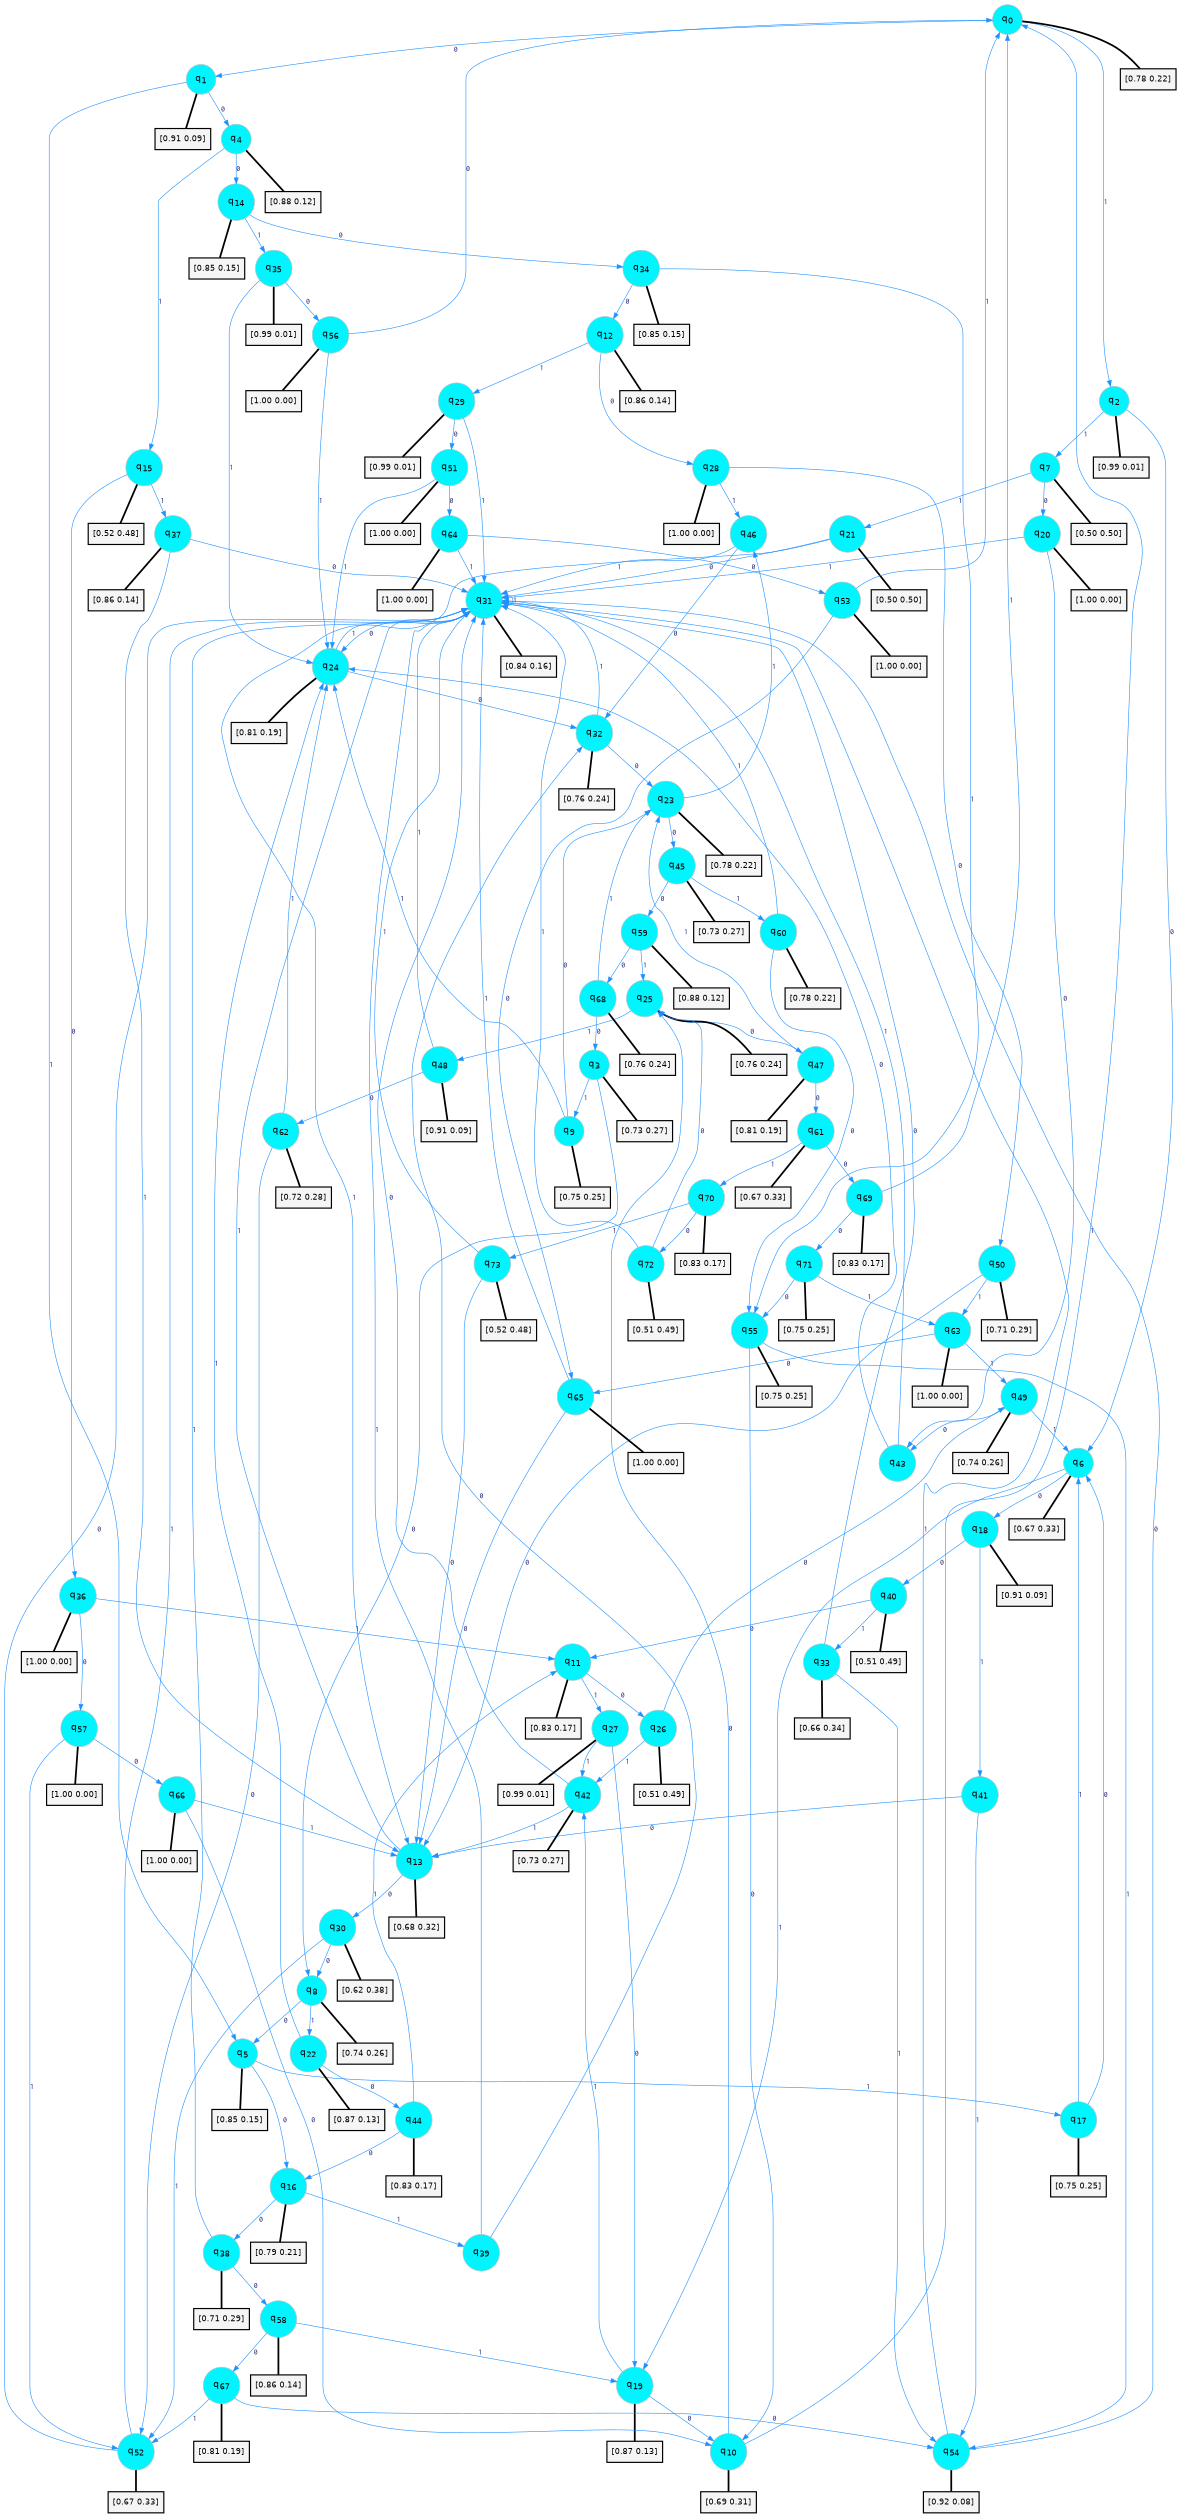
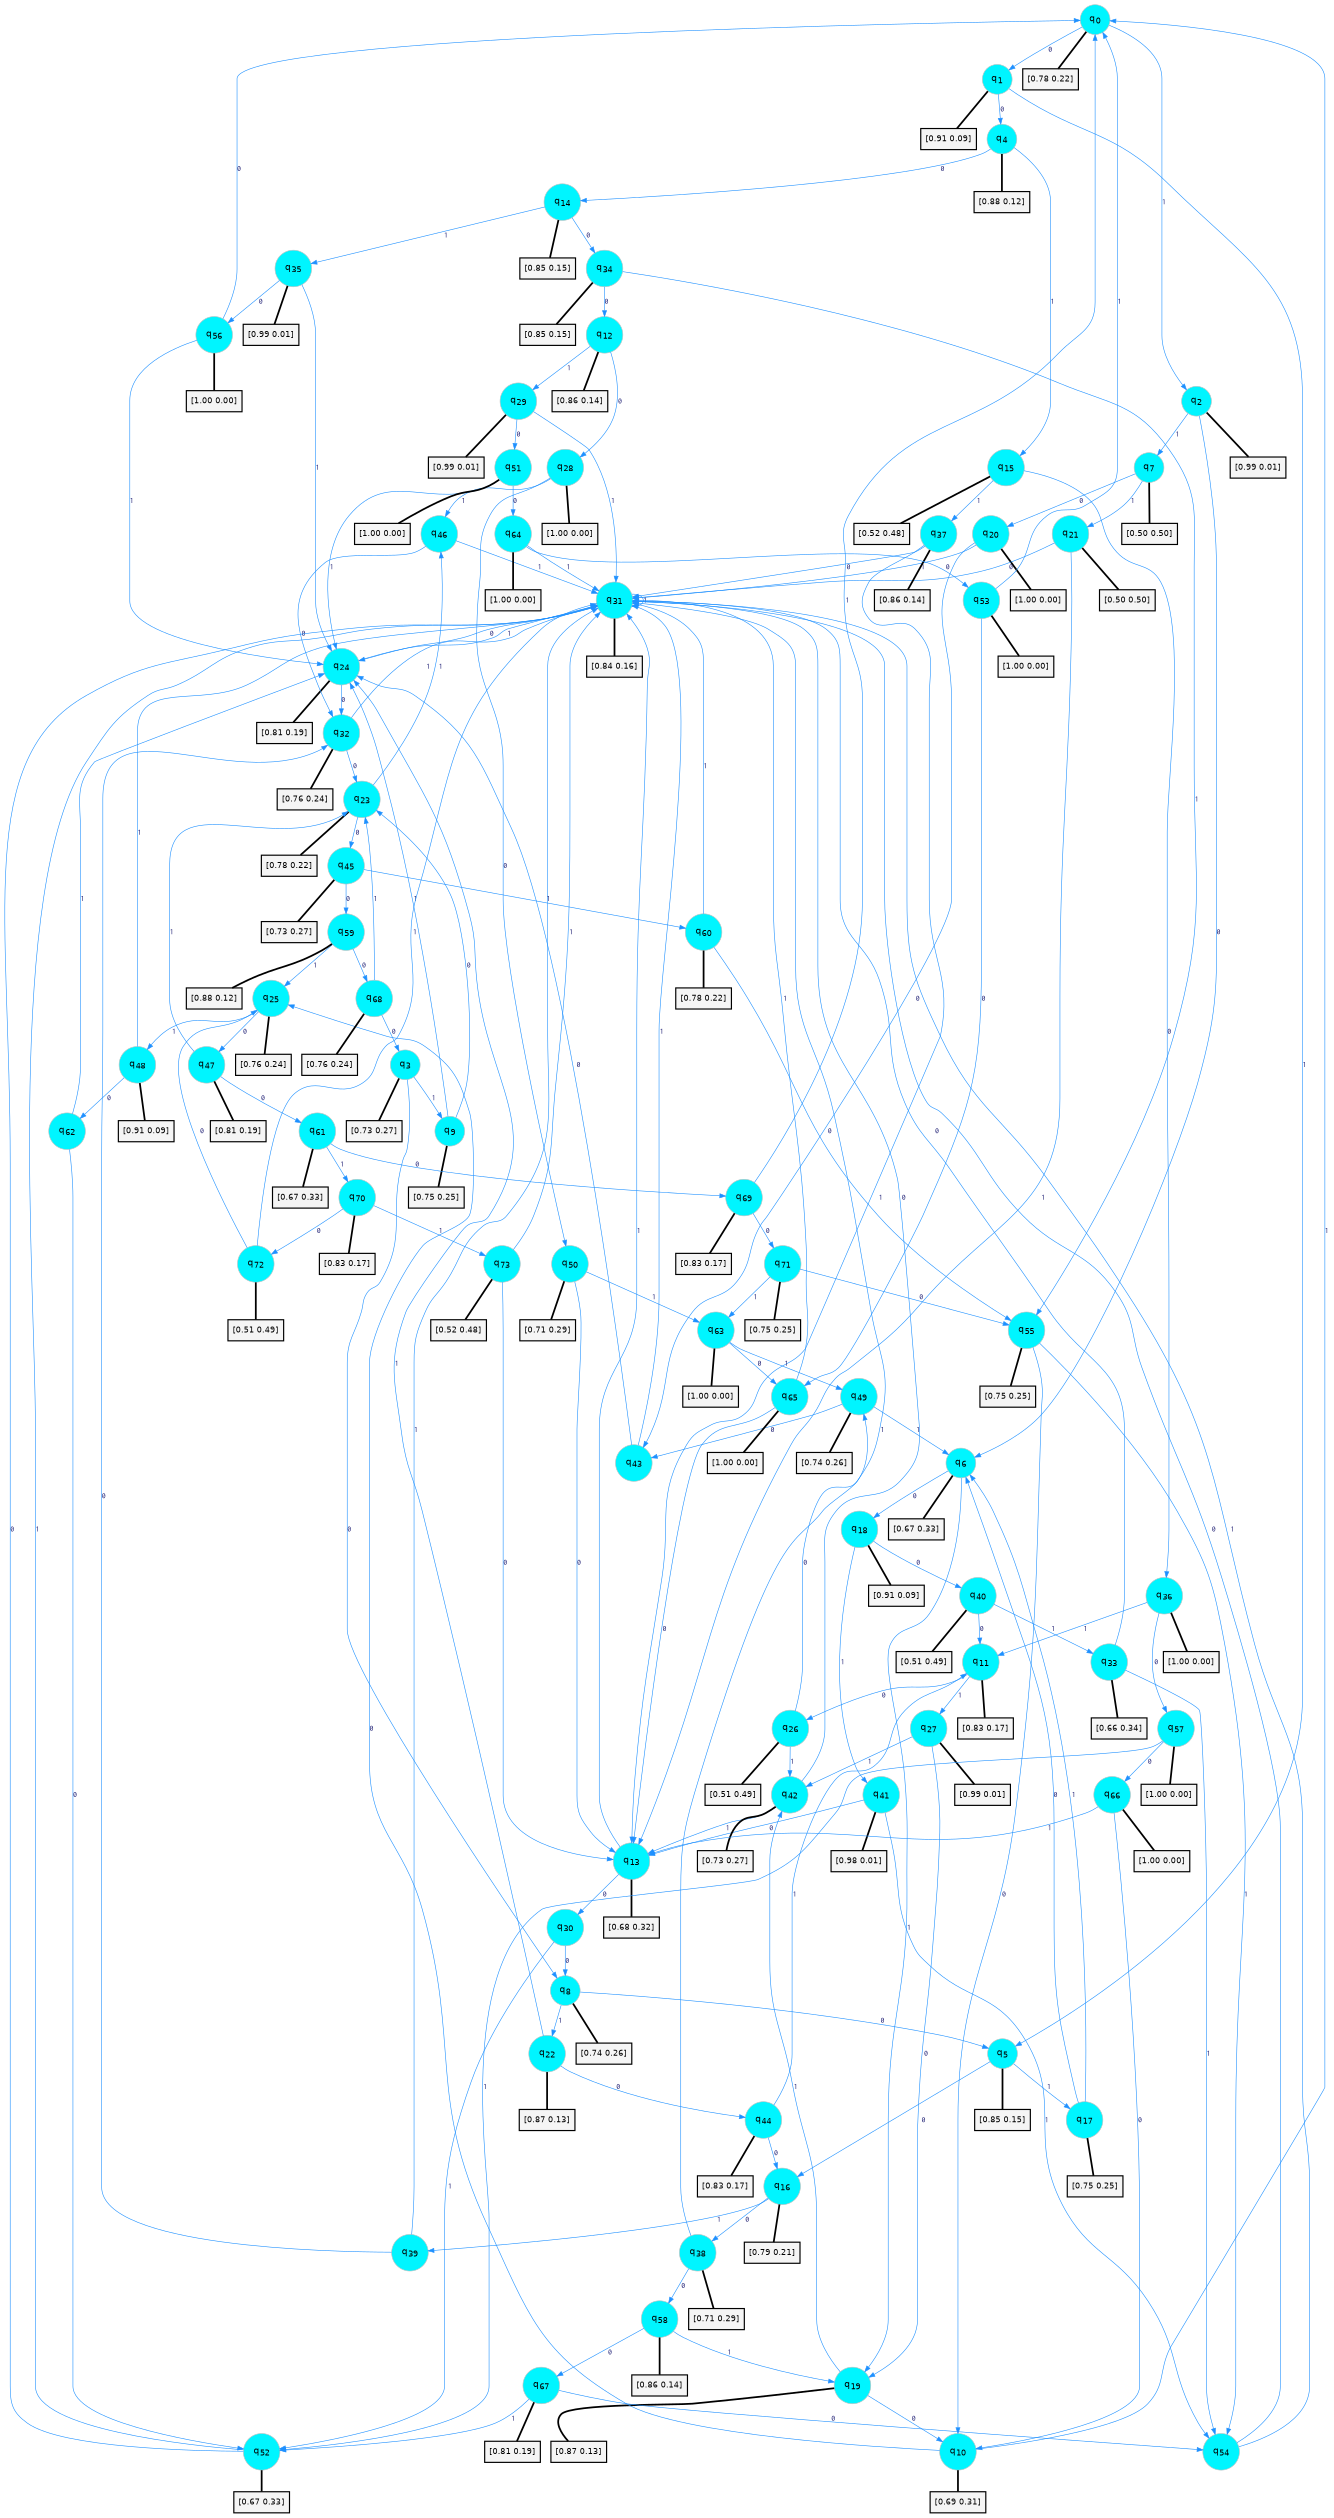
node "[0.72 0.28]": removed
node "[0.98 0.01]": added
node "[0.62 0.38]": removed
node "[0.92 0.08]": removed
